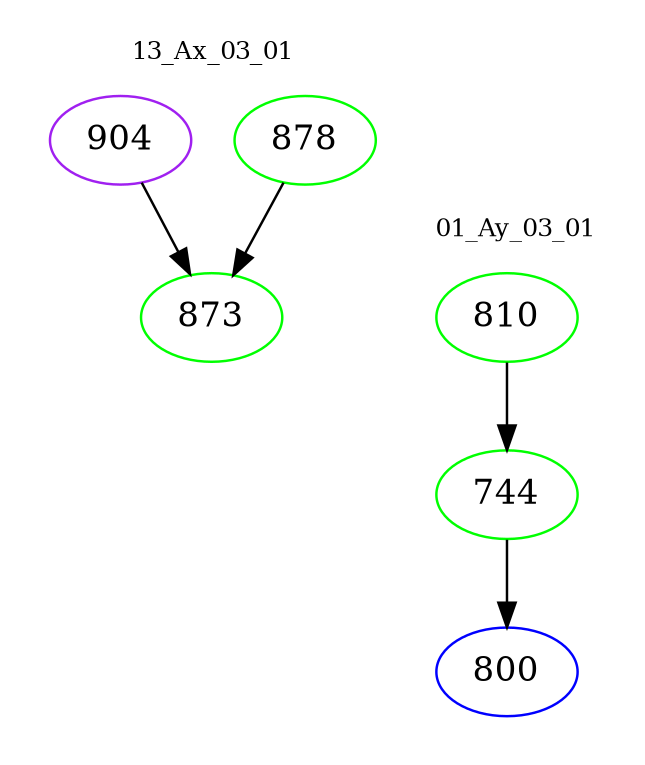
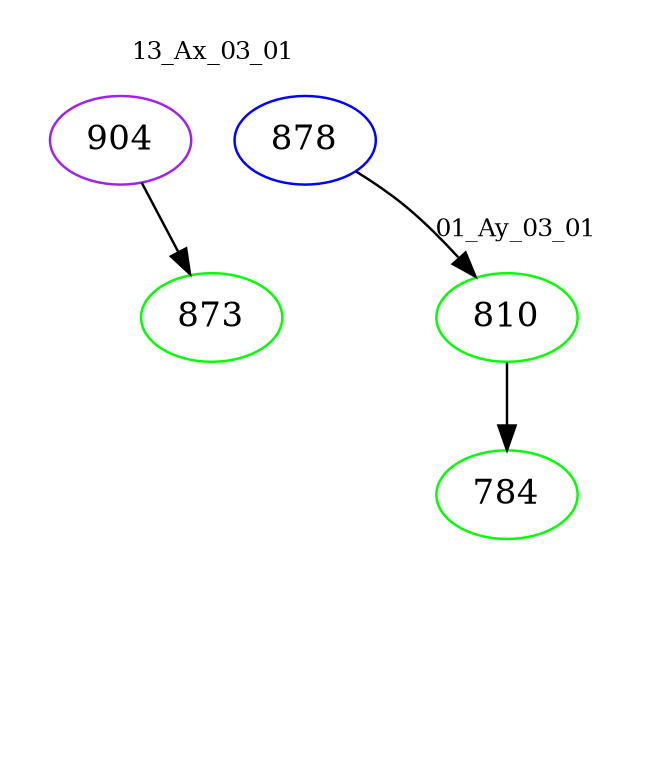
node "878": color green -> blue
edge "878" -> "873": now "878" -> "810"
node "744": label "744" -> "784"
node "800": removed
